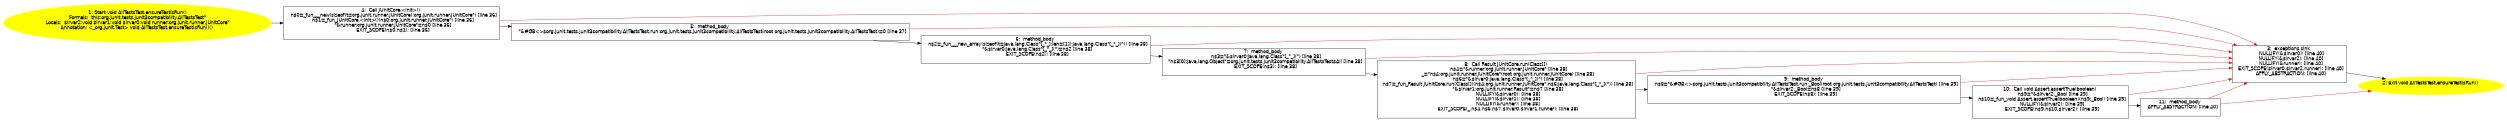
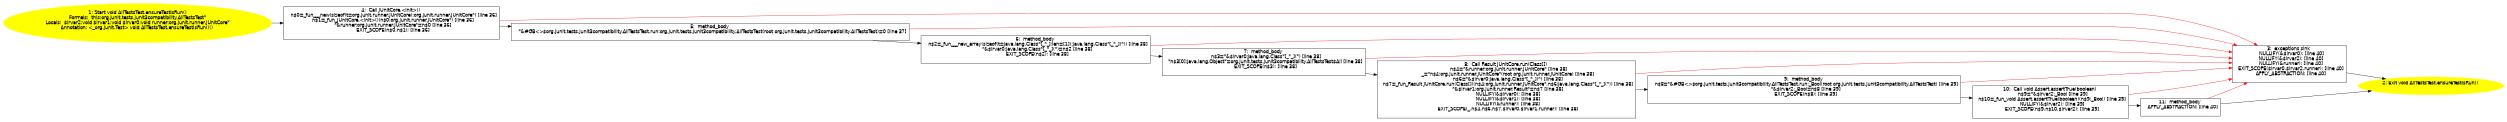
edge "11:  method_body APPLY_ABSTRACTION; [line 40]" -> "2: Exit void AllTestsTest.ensureTestIsRun()": color red -> black
